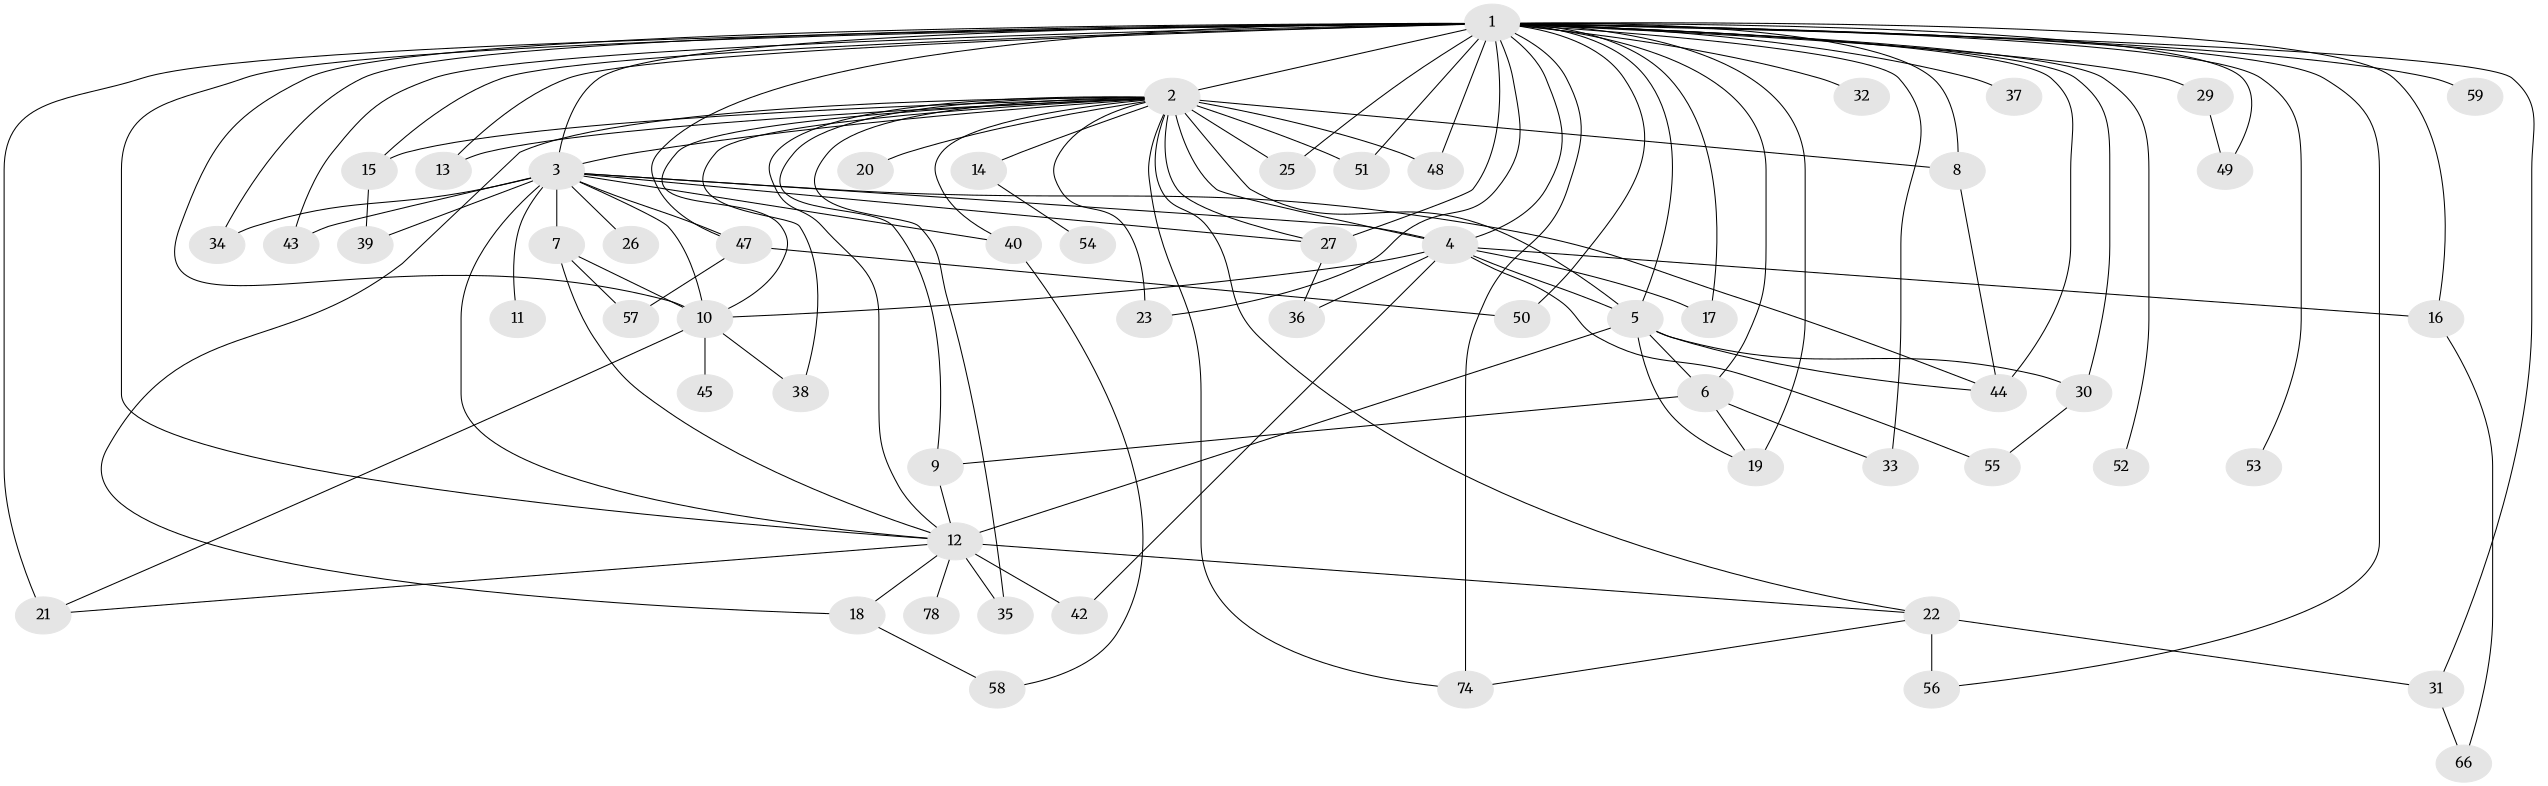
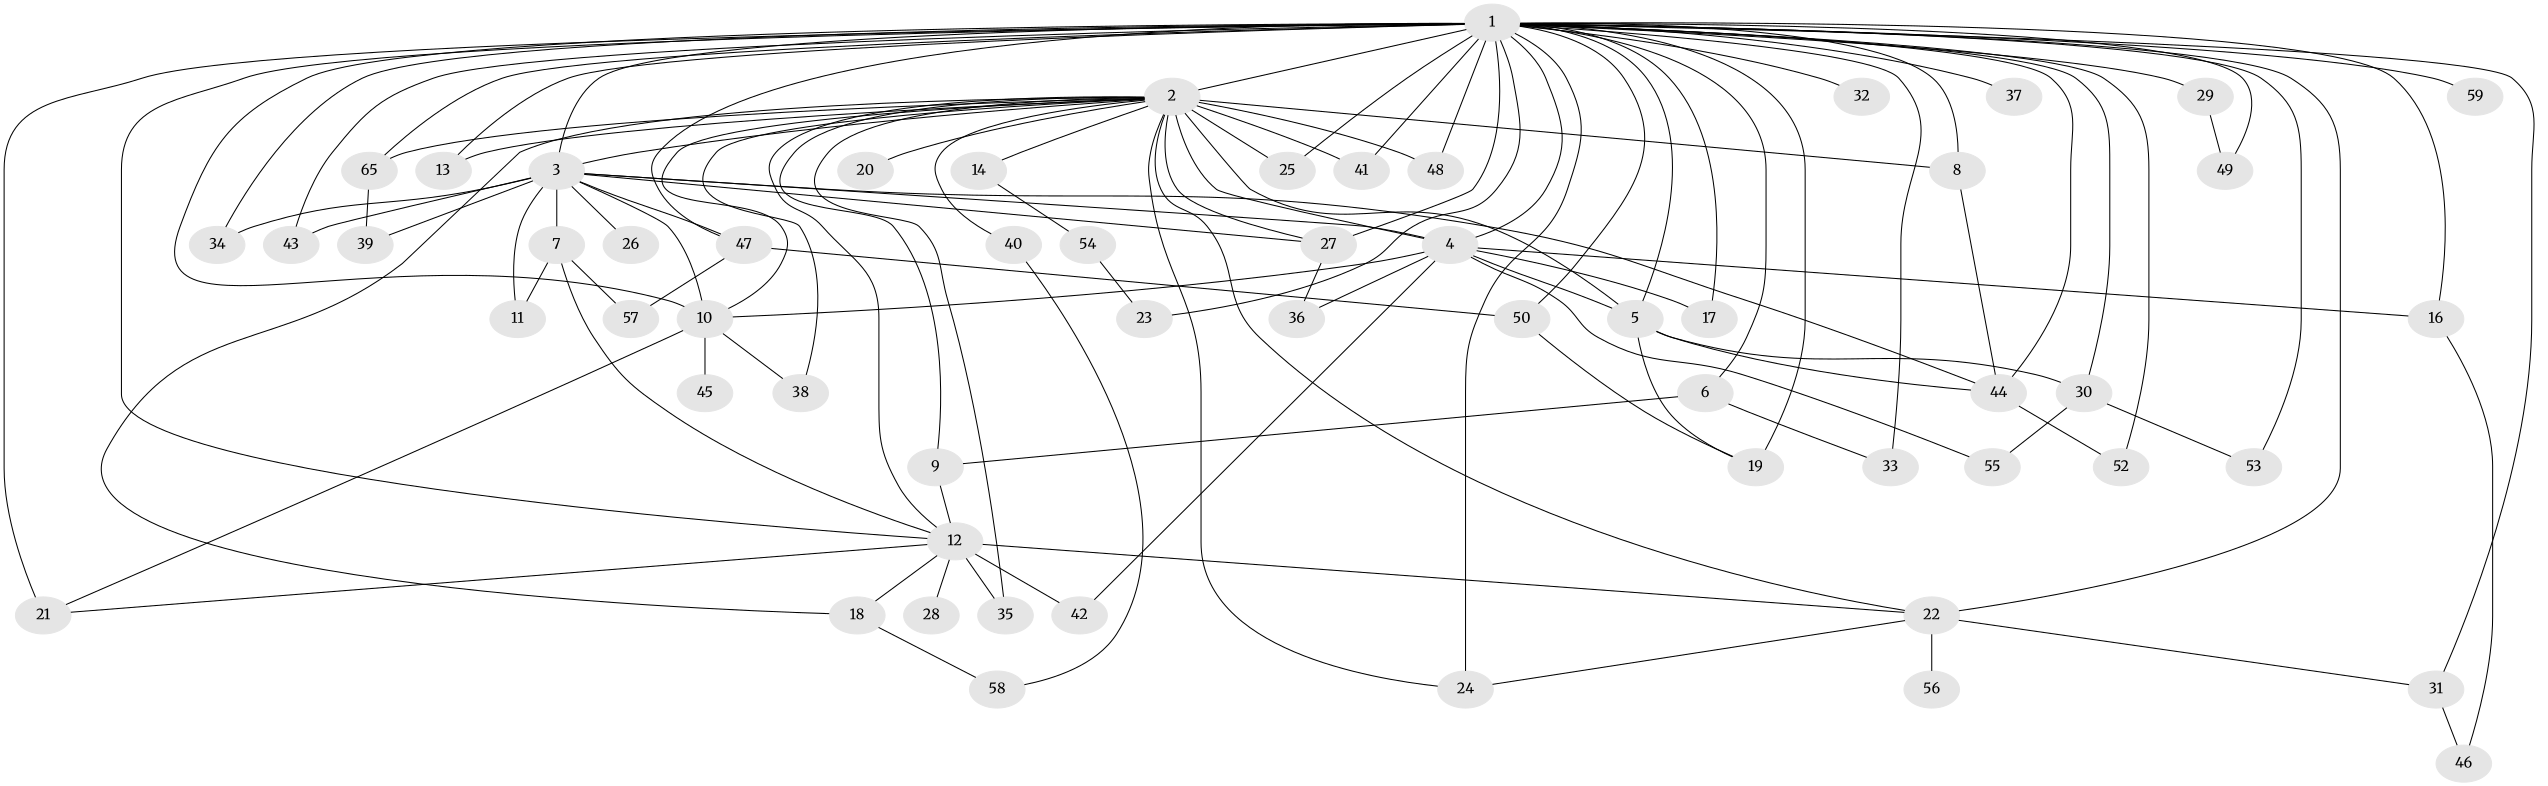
edge "1" -- "56": now "1" -- "22"
node "15": label "15" -> "65"
node "51": label "51" -> "41"
edge "2" -- "23": now "54" -- "23"
edge "3" -- "40": removed
edge "7" -- "10": now "7" -- "11"
edge "5" -- "6": removed
edge "5" -- "12": removed
edge "6" -- "19": now "50" -- "19"
edge "44" -- "52": added
edge "30" -- "53": added
edge "3" -- "12": removed
node "78": label "78" -> "28"
node "74": label "74" -> "24"
node "66": label "66" -> "46"
